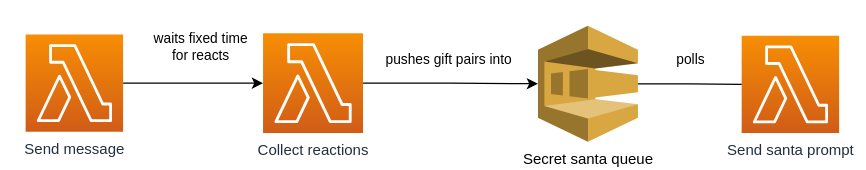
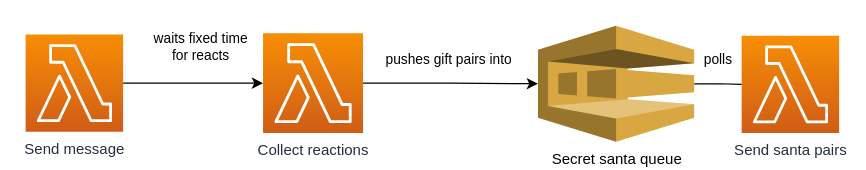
node "Secret santa queue": size 100x116 -> 156x116
node "Send santa prompt": label "Send santa prompt" -> "Send santa pairs"
